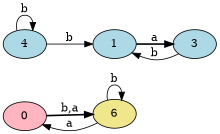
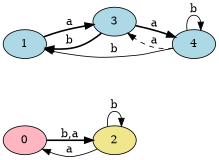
edge "3" -> "4": added, label "a"
edge "4" -> "3": added, label "a"
edge "3" -> "1": style solid -> bold
node "6": label "6" -> "2"
